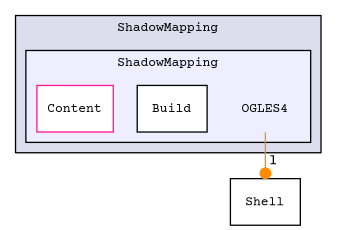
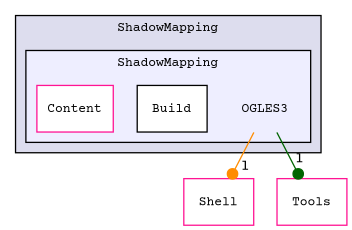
node "OGLES4": label "OGLES4" -> "OGLES3"
node "Shell": color black -> deeppink
node "Tools": added
